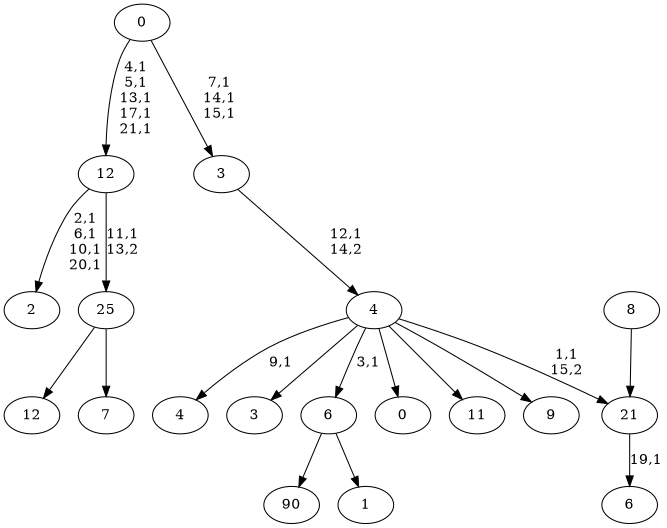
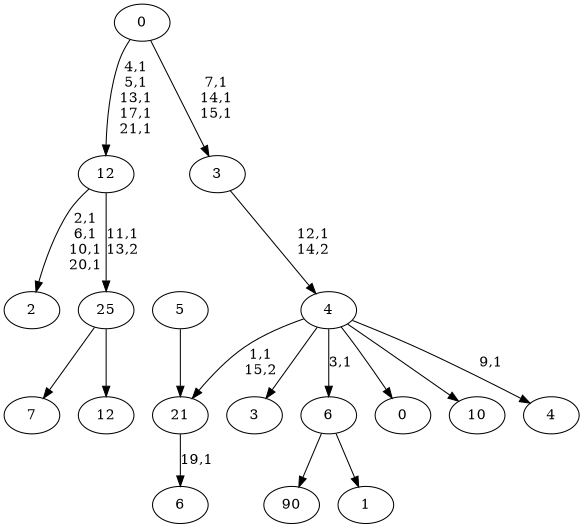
node "8": label "8" -> "5"
node "11": label "11" -> "10"
node "9": removed
